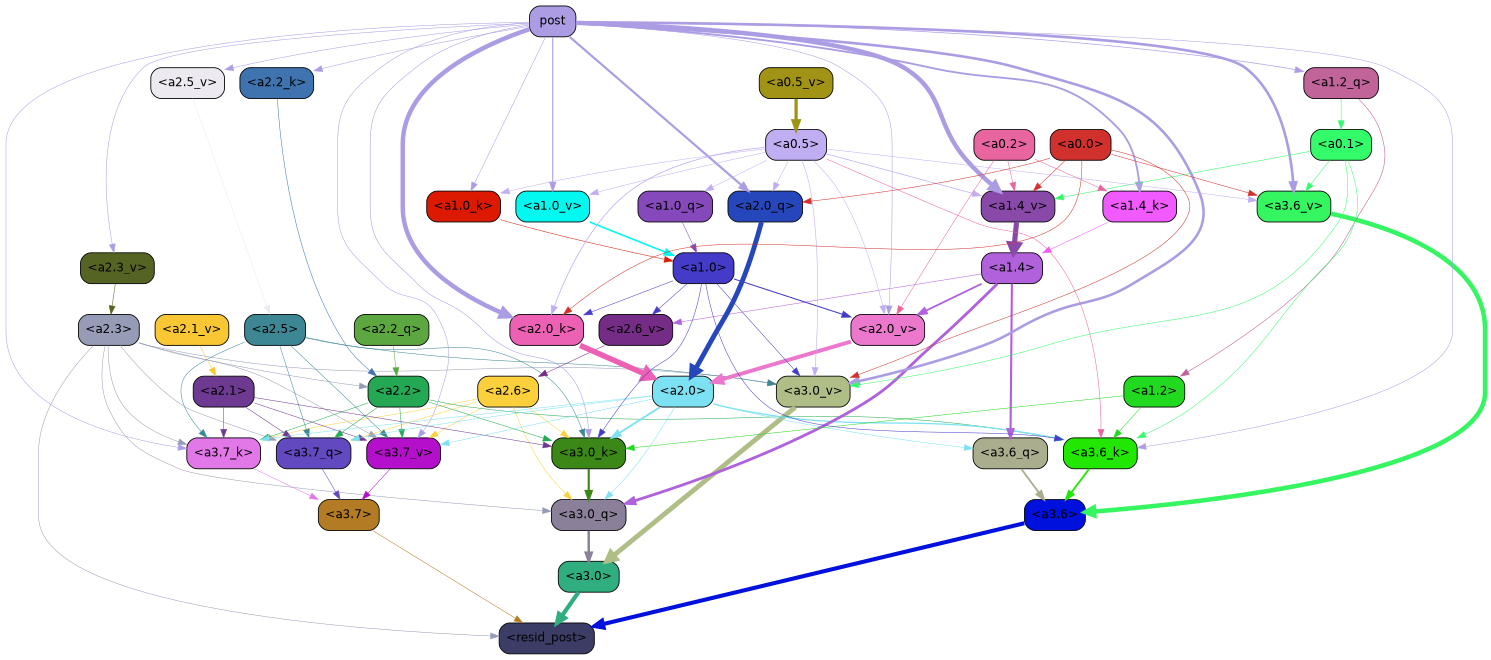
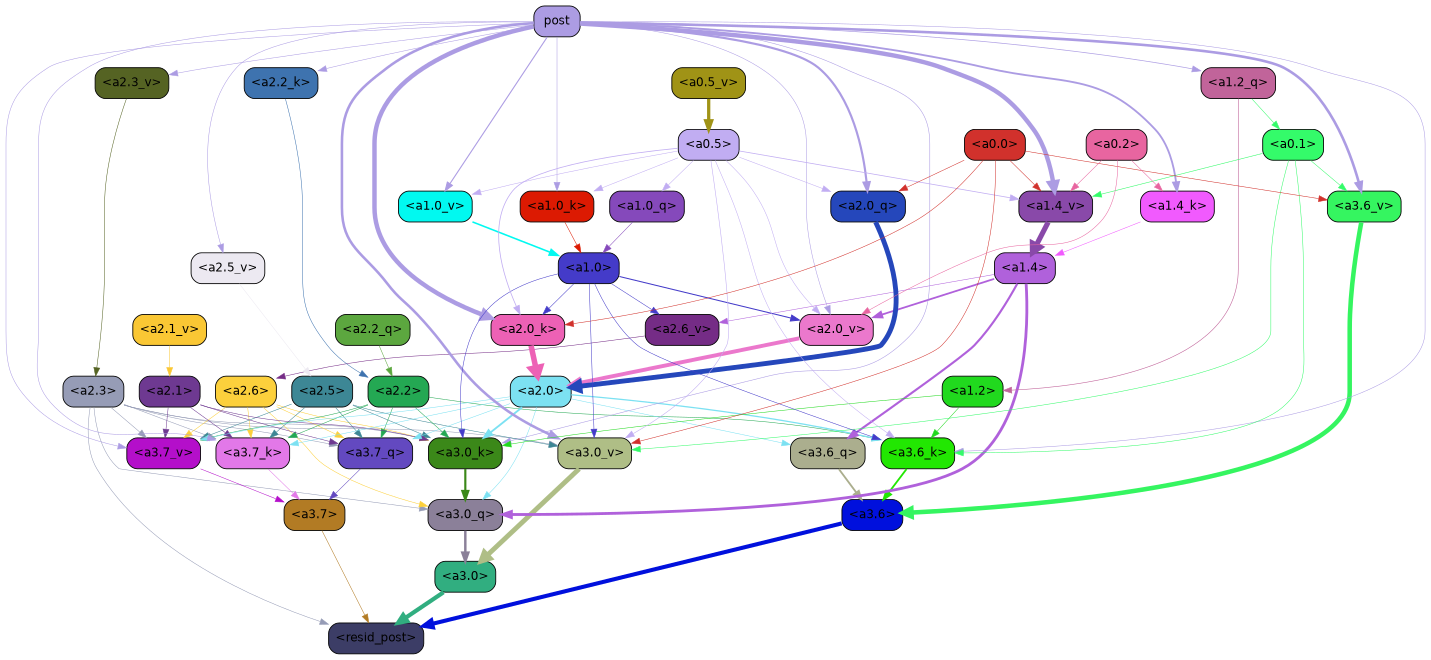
edge "<a0.5>" -> "<a3.6_v>": removed
edge "<a0.5>" -> "<a3.6_k>": color #e865a0 -> #c1adf2
edge "<a2.3>" -> "<a2.2>": now "<a2.3>" -> "<a3.0_k>"
